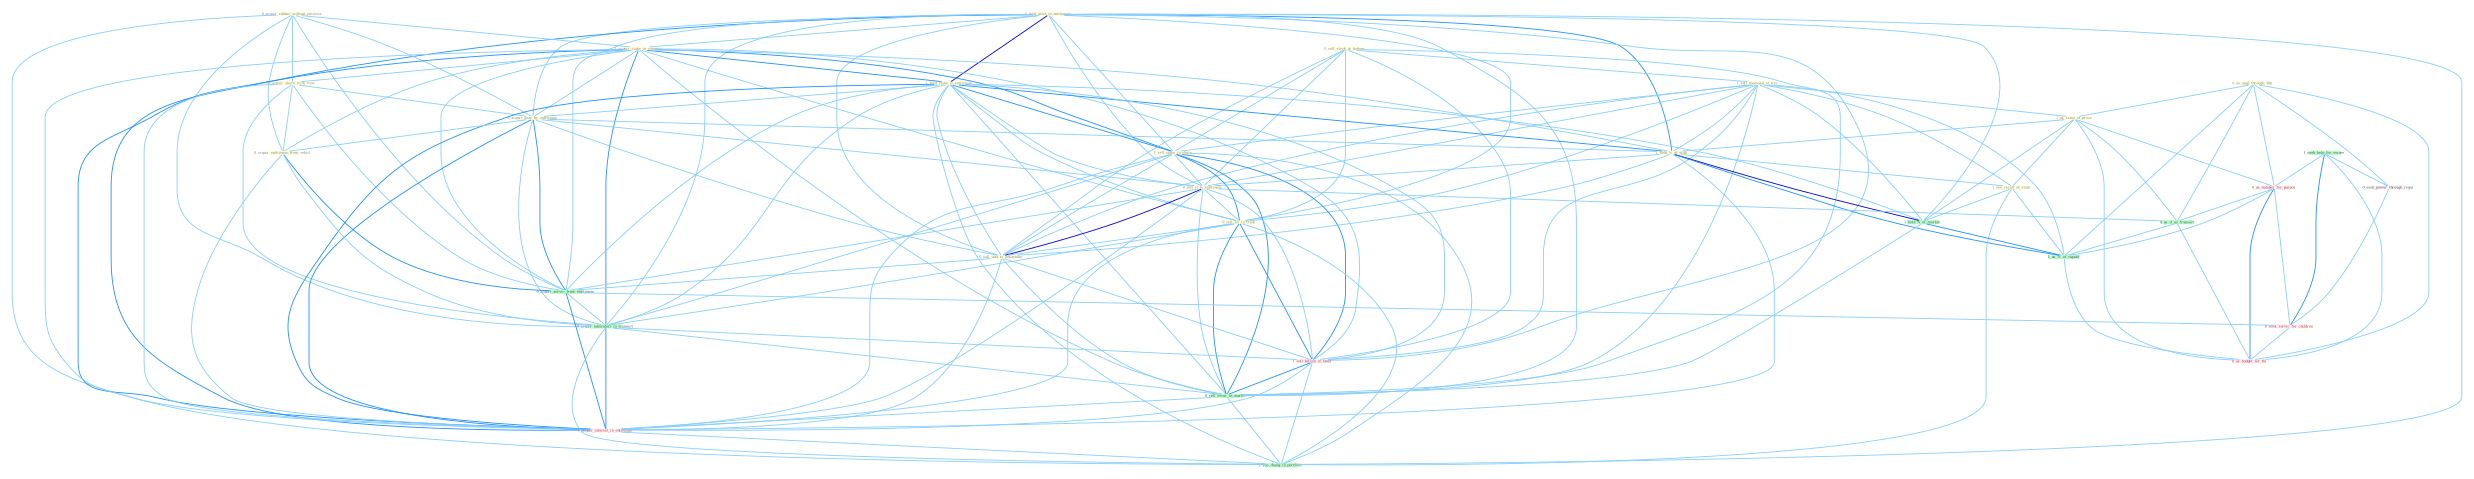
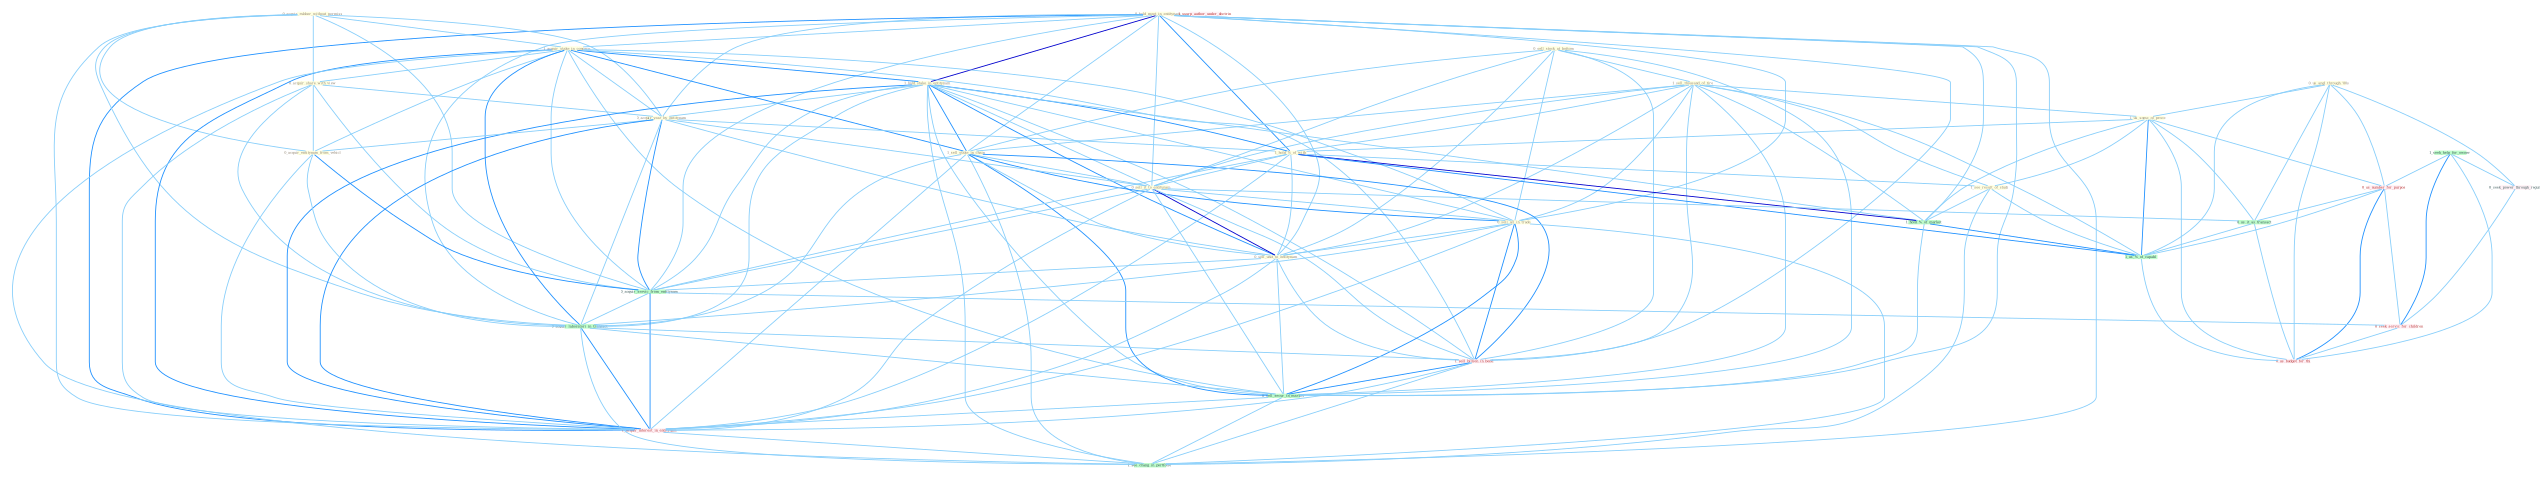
node "1_usurp_author_under_doctrin": added
edge "1_acquir_stake_in_concern" -- "1_hold_%_of_with": now "0_acquir_servic_from_entitynam" -- "1_hold_%_of_with"
edge "1_hold_stake_in_entitynam" -- "0_sell_unit_to_entitynam": color #87cefa -> #1e90ff
edge "1_us_some_of_proce" -- "1_us_%_of_capabl": added
